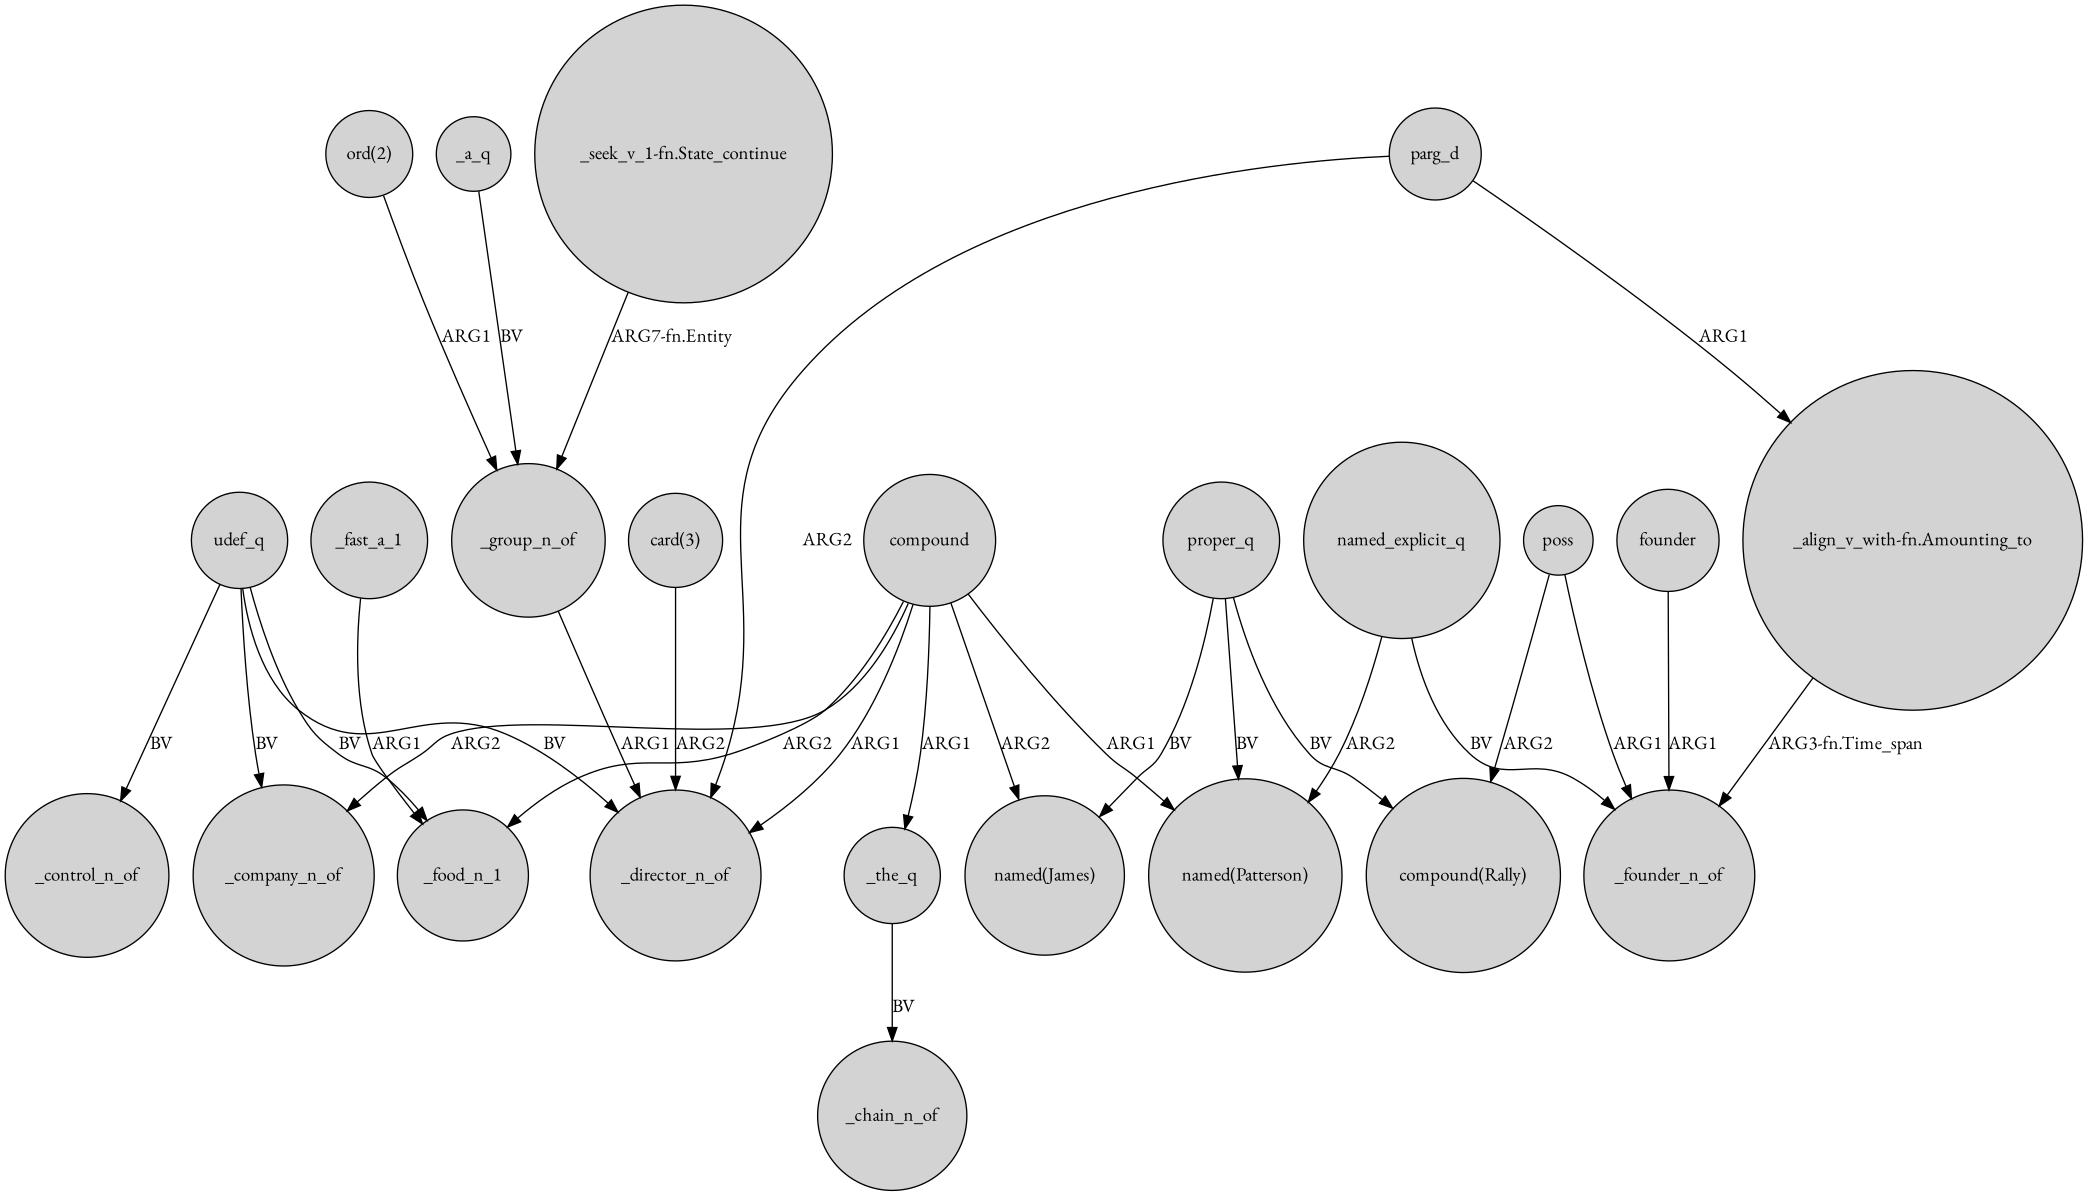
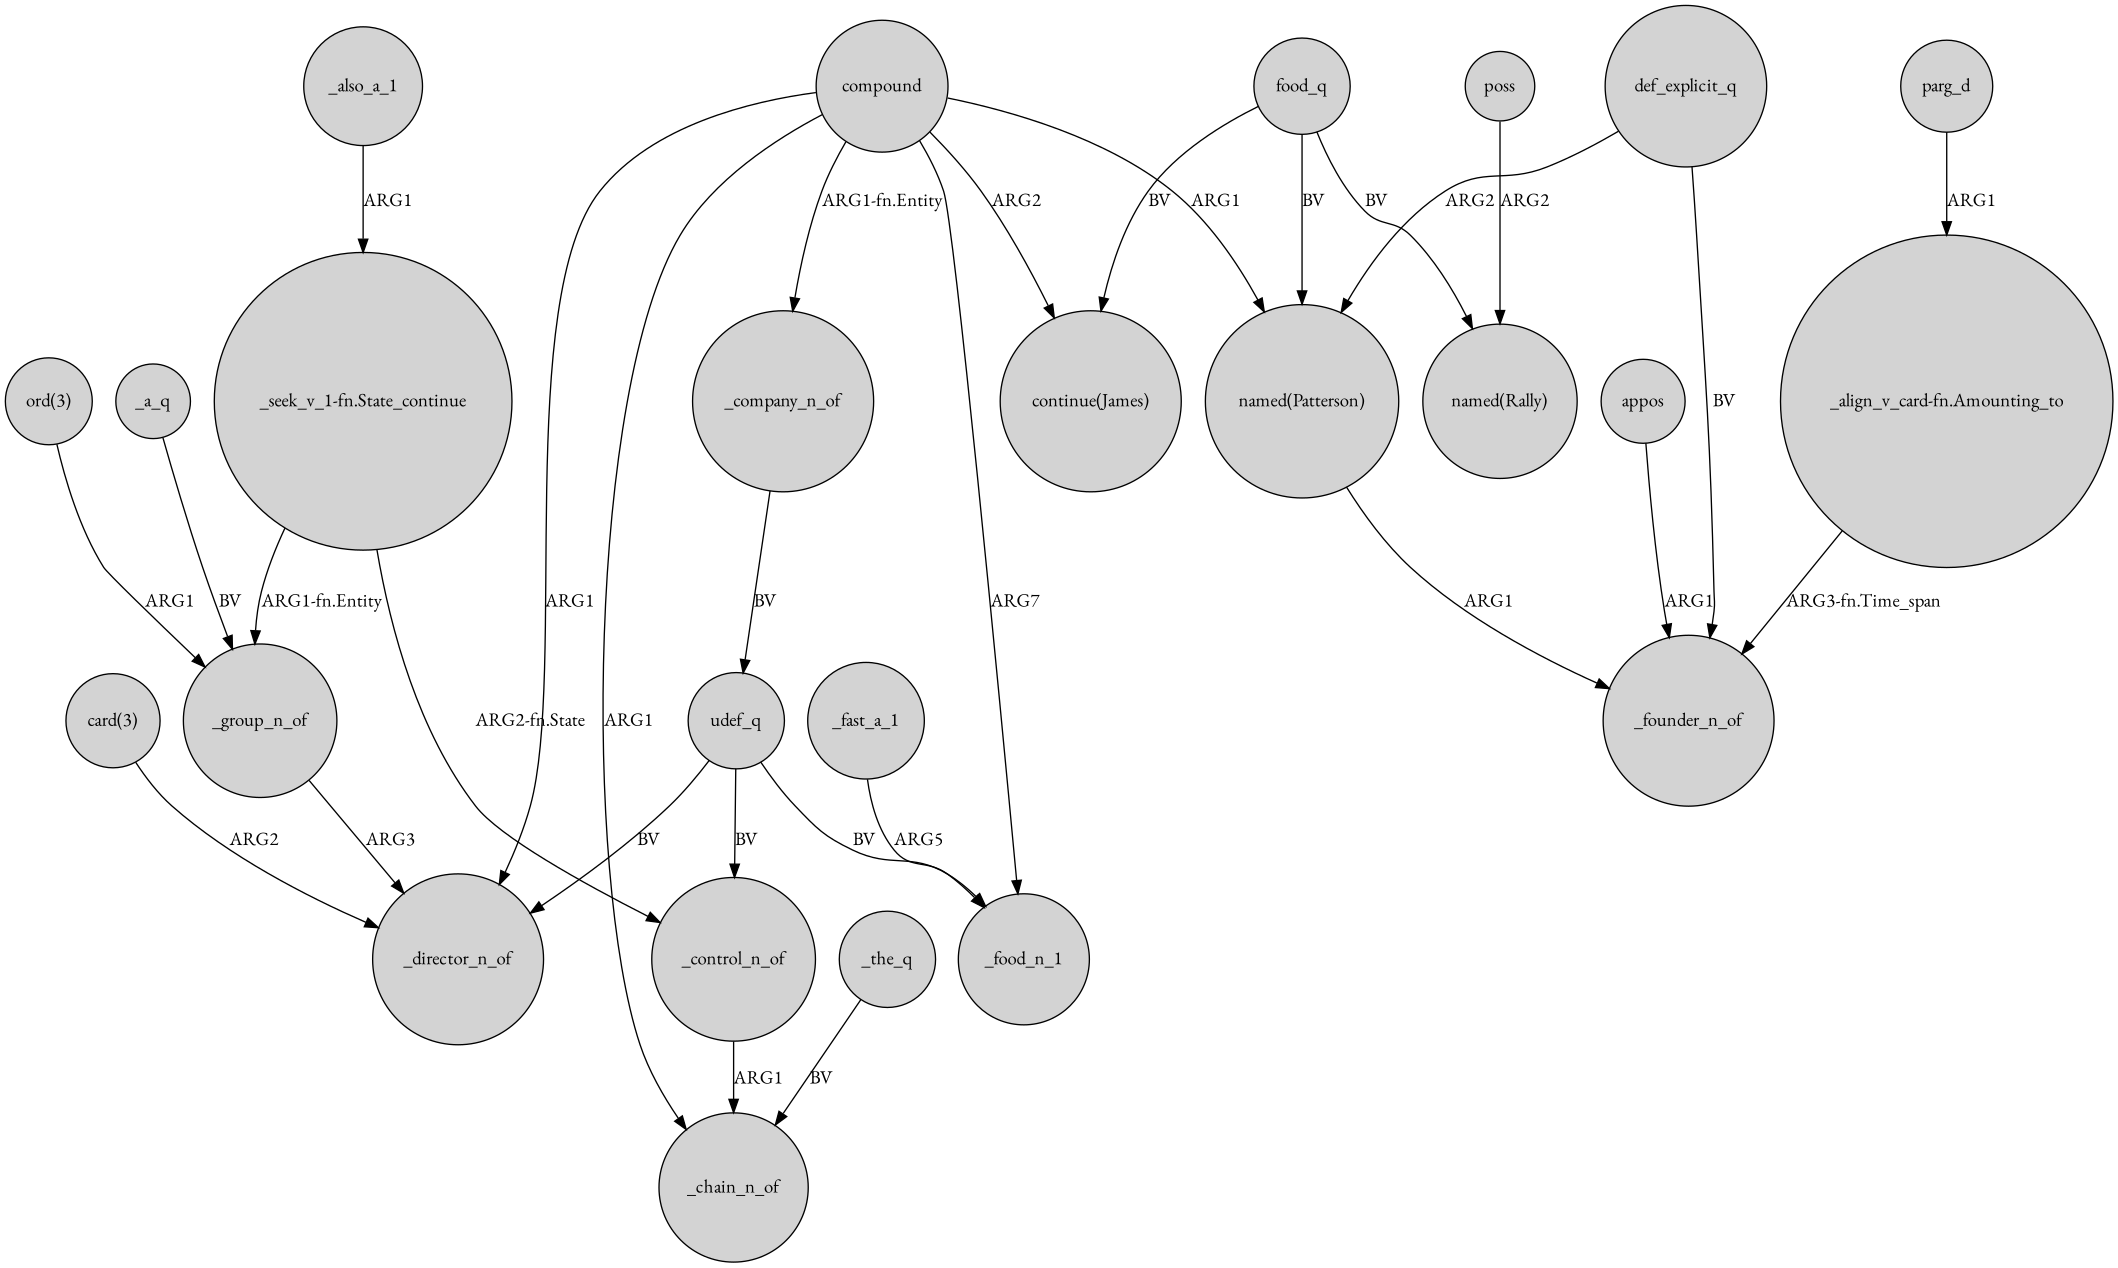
node "_also_a_1": added
node "ord(2)": label "ord(2)" -> "ord(3)"
edge "parg_d" -> "_director_n_of": removed, label "ARG2"
edge "_seek_v_1-fn.State_continue" -> "_group_n_of": label "ARG7-fn.Entity" -> "ARG1-fn.Entity"
node "proper_q": label "proper_q" -> "food_q"
node "named_explicit_q": label "named_explicit_q" -> "def_explicit_q"
node "founder": label "founder" -> "appos"
node "_align_v_with-fn.Amounting_to": label "_align_v_with-fn.Amounting_to" -> "_align_v_card-fn.Amounting_to"
edge "udef_q" -> "_company_n_of": reversed
edge "poss" -> "_founder_n_of": now "named(Patterson)" -> "_founder_n_of"
edge "compound" -> "_the_q": now "compound" -> "_chain_n_of"
edge "_fast_a_1" -> "_food_n_1": label "ARG1" -> "ARG5"
edge "compound" -> "_company_n_of": label "ARG2" -> "ARG1-fn.Entity"
edge "_group_n_of" -> "_director_n_of": label "ARG1" -> "ARG3"
edge "compound" -> "_food_n_1": label "ARG2" -> "ARG7"
edge "_seek_v_1-fn.State_continue" -> "_control_n_of": added, label "ARG2-fn.State"
node "named(James)": label "named(James)" -> "continue(James)"
node "compound(Rally)": label "compound(Rally)" -> "named(Rally)"
edge "_control_n_of" -> "_chain_n_of": added, label "ARG1"
